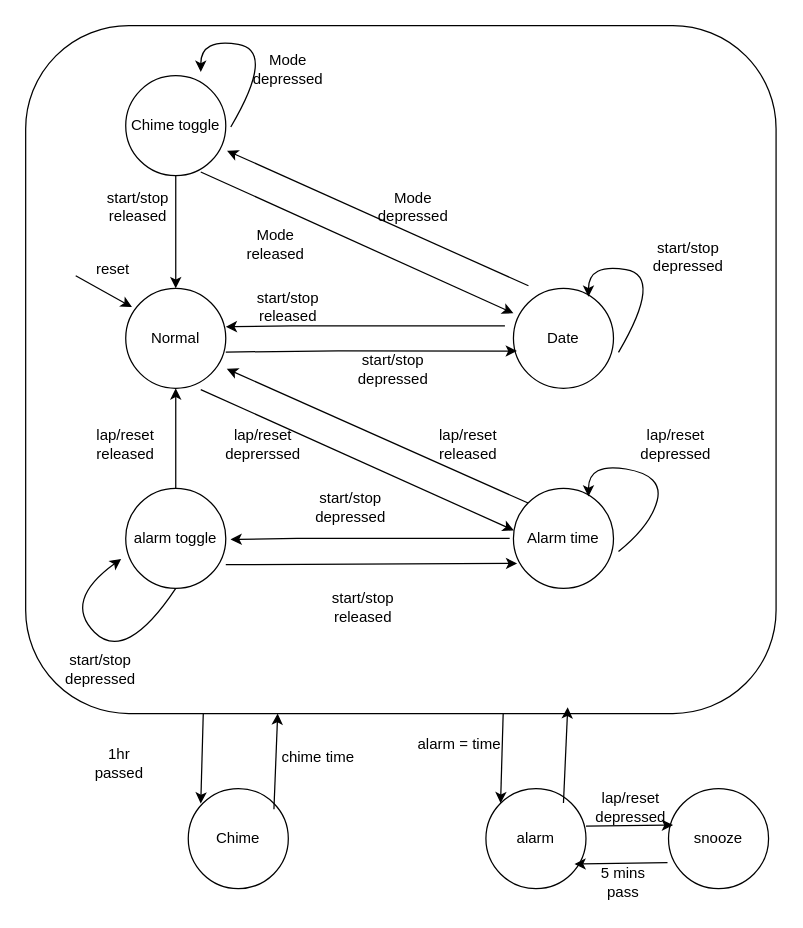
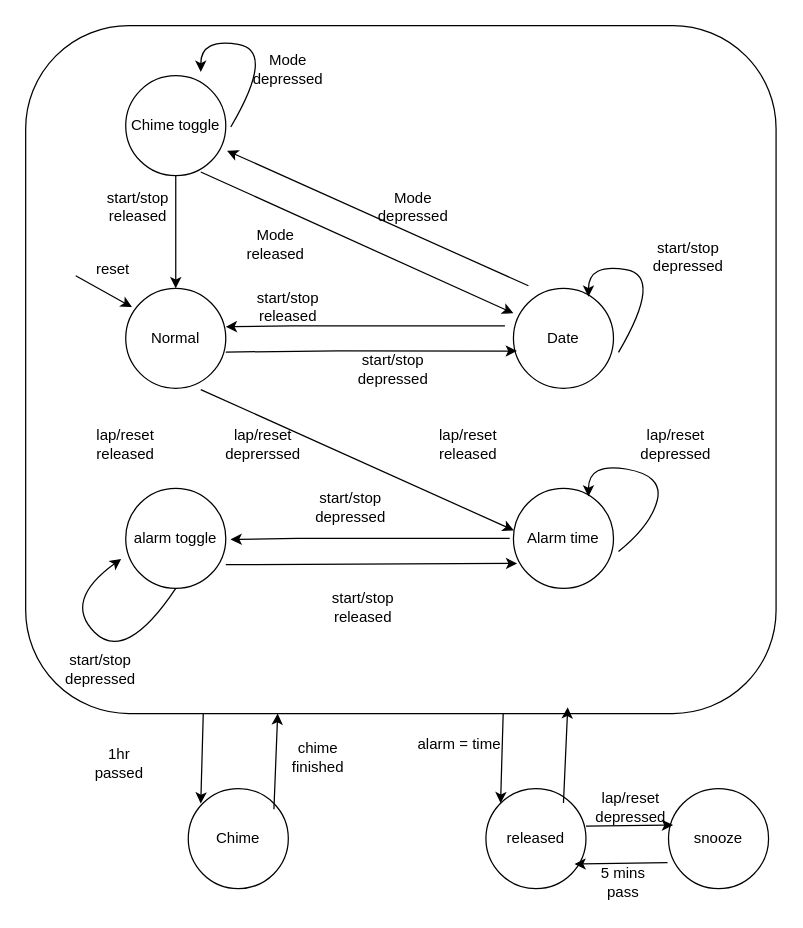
edge "Alarm time" -> "Normal": removed
edge "alarm toggle" -> "Normal": removed
node "chime time": label "chime time" -> "chime finished"
node "alarm": label "alarm" -> "released"
